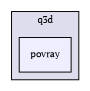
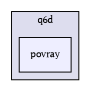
cluster "q3d": label "q3d" -> "q6d"
